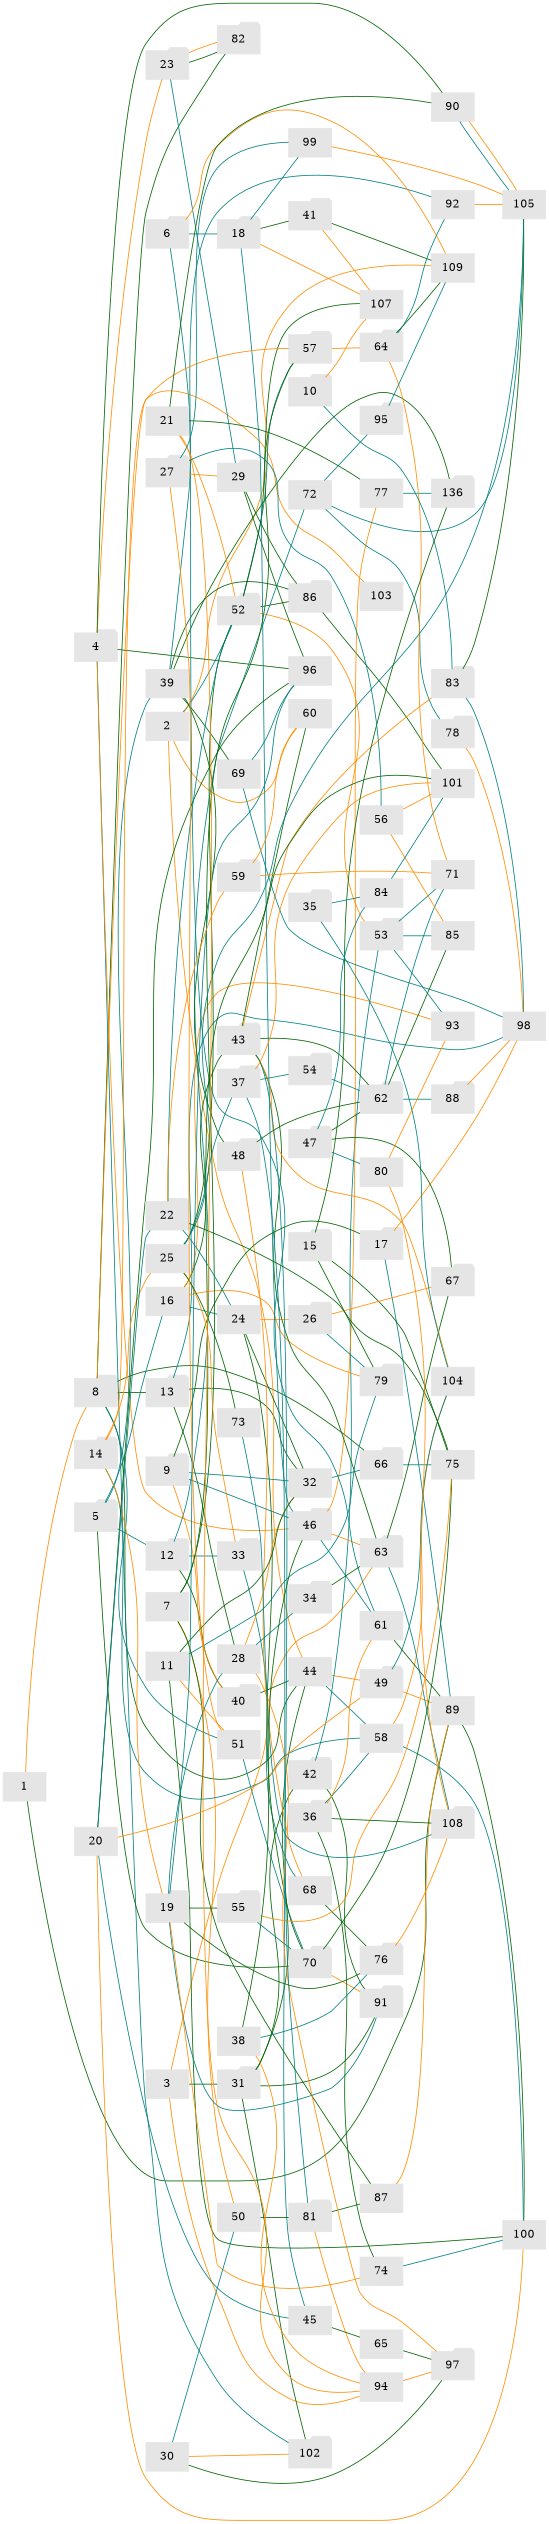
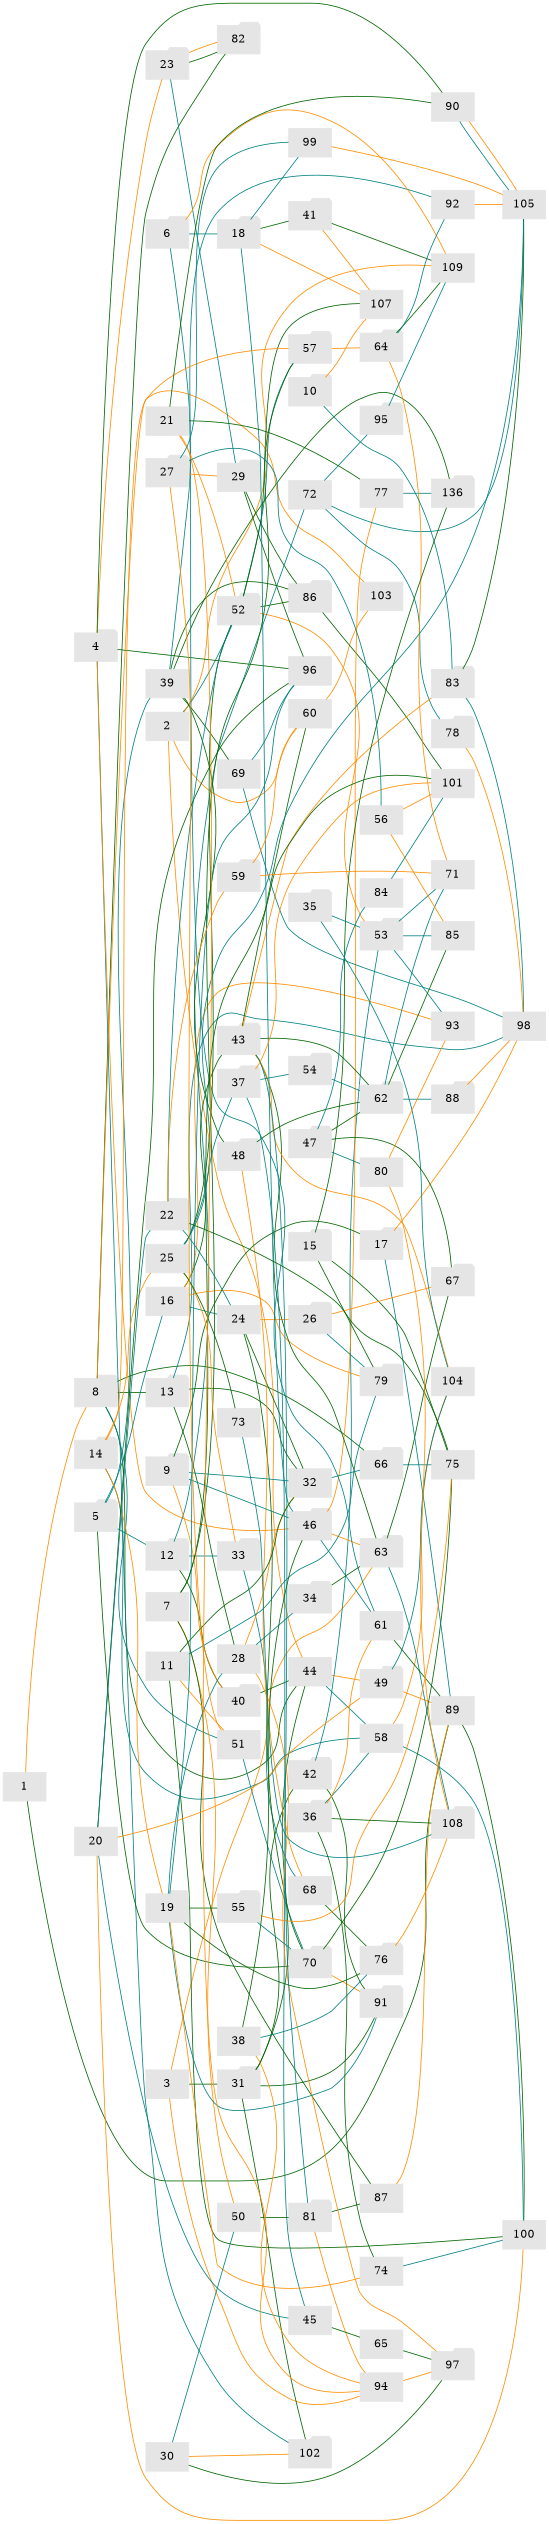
edge "103" -- "60": added
edge "84" -- "35": now "53" -- "35"
